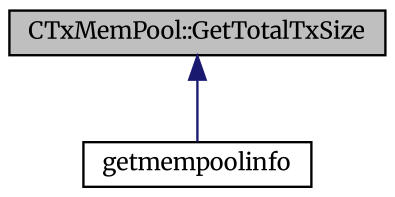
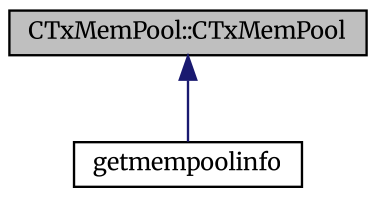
node "CTxMemPool::GetTotalTxSize": label "CTxMemPool::GetTotalTxSize" -> "CTxMemPool::CTxMemPool"
